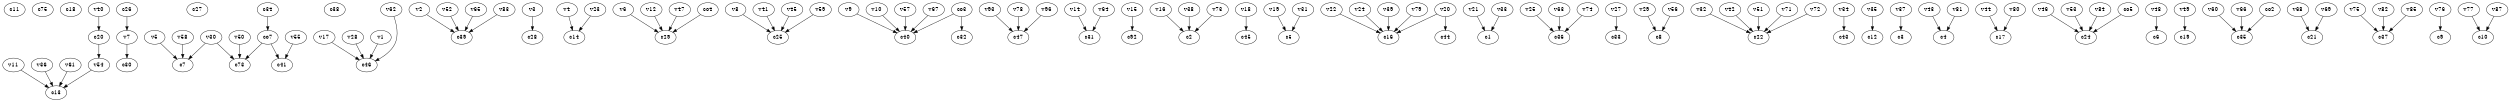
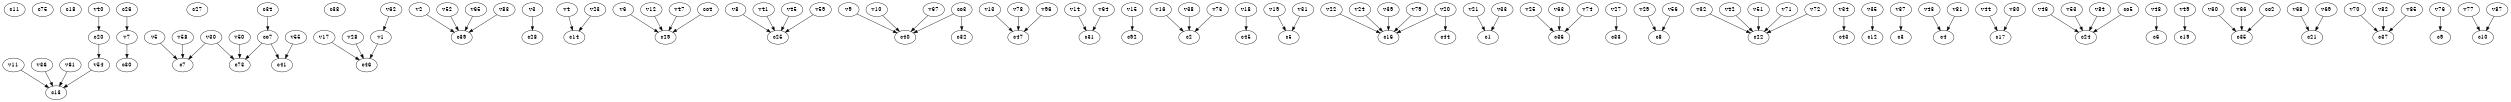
node "v57": removed
node "v93": label "v93" -> "v13"
node "v75": label "v75" -> "v70"
edge "v62" -> "c46": now "v62" -> "v1"
